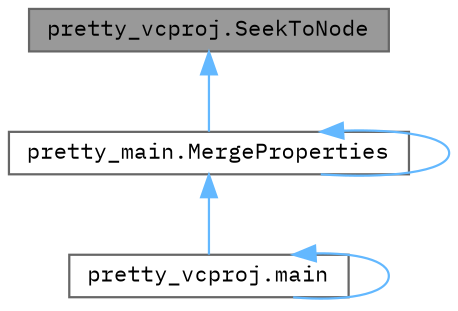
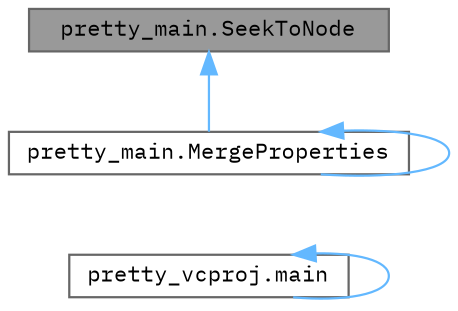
node "pretty_vcproj.SeekToNode": label "pretty_vcproj.SeekToNode" -> "pretty_main.SeekToNode"
edge "pretty_vcproj.main" -> "pretty_main.MergeProperties": removed
